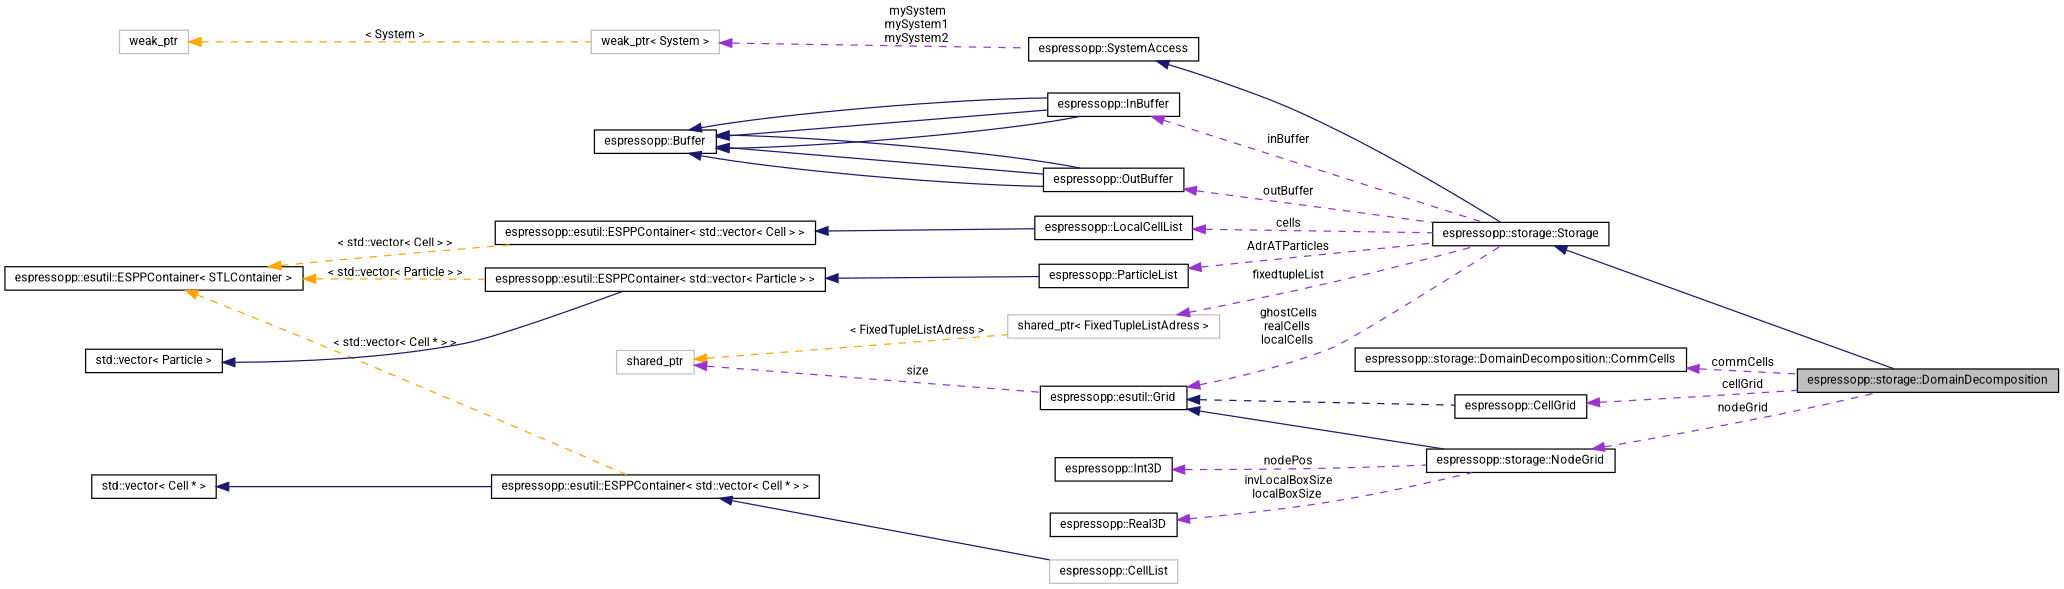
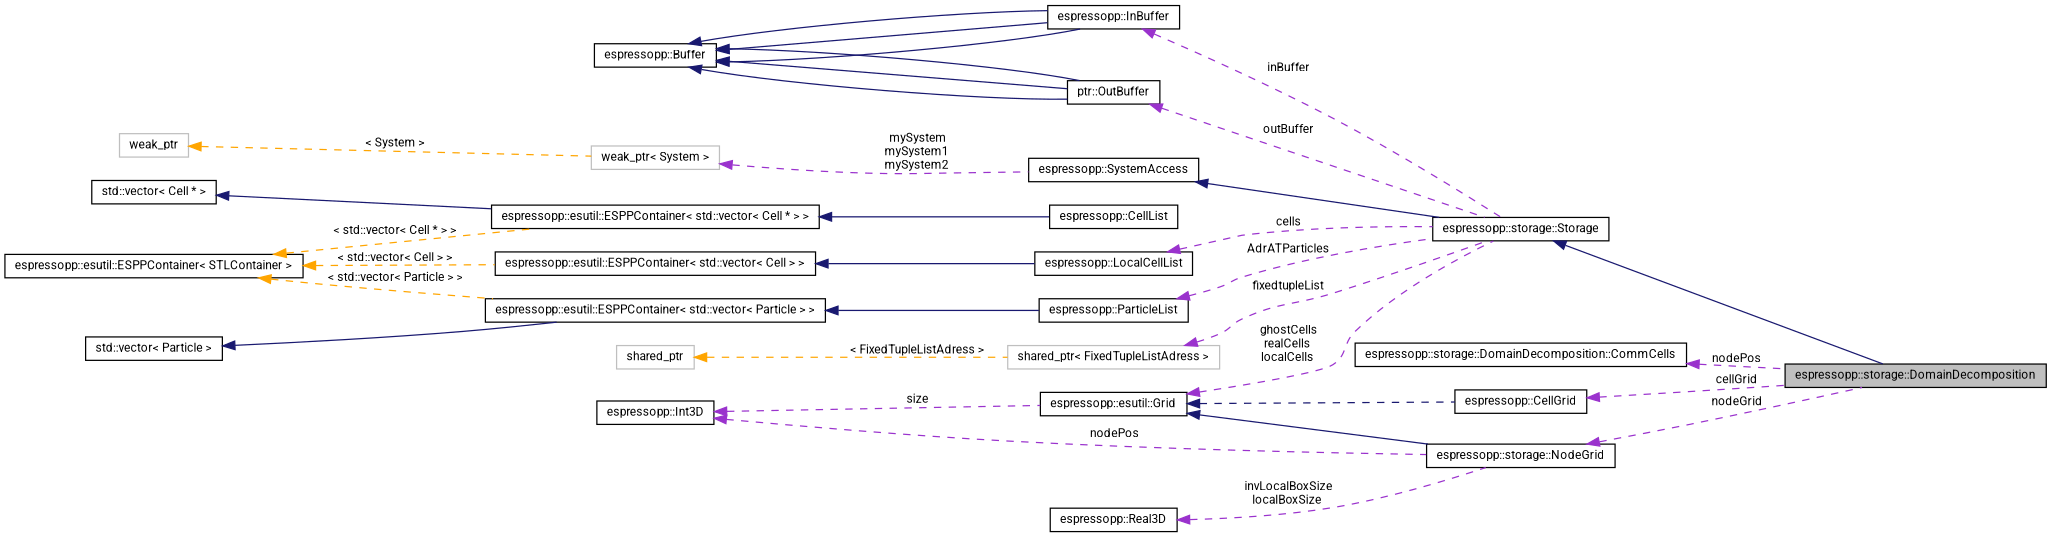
node "espressopp::OutBuffer": label "espressopp::OutBuffer" -> "ptr::OutBuffer"
edge "espressopp::storage::DomainDecomposition" -> "espressopp::storage::DomainDecomposition::CommCells": label " commCells" -> " nodePos"
edge "espressopp::esutil::Grid" -> "shared_ptr": now "espressopp::esutil::Grid" -> "espressopp::Int3D"
node "espressopp::CellList": color grey75 -> black
